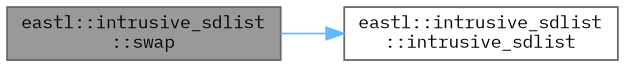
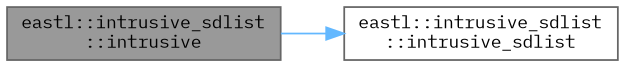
node "eastl::intrusive_sdlist ::swap": label "eastl::intrusive_sdlist ::swap" -> "eastl::intrusive_sdlist ::intrusive"
